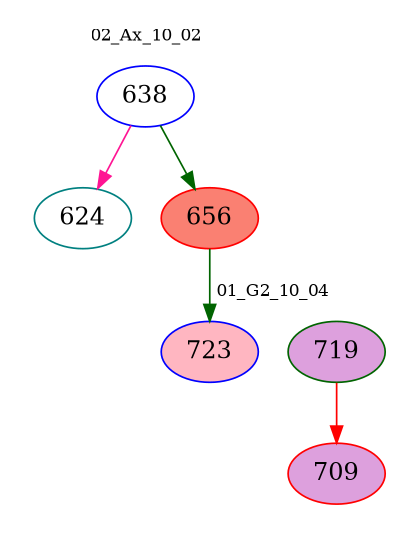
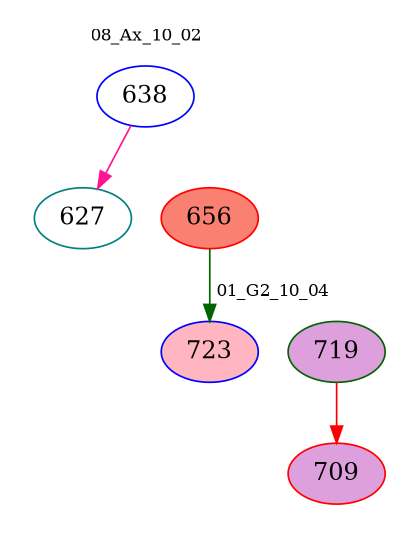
cluster "02_Ax_10_02": label "02_Ax_10_02" -> "08_Ax_10_02"
edge "638" -> "656": removed
node "624": label "624" -> "627"
